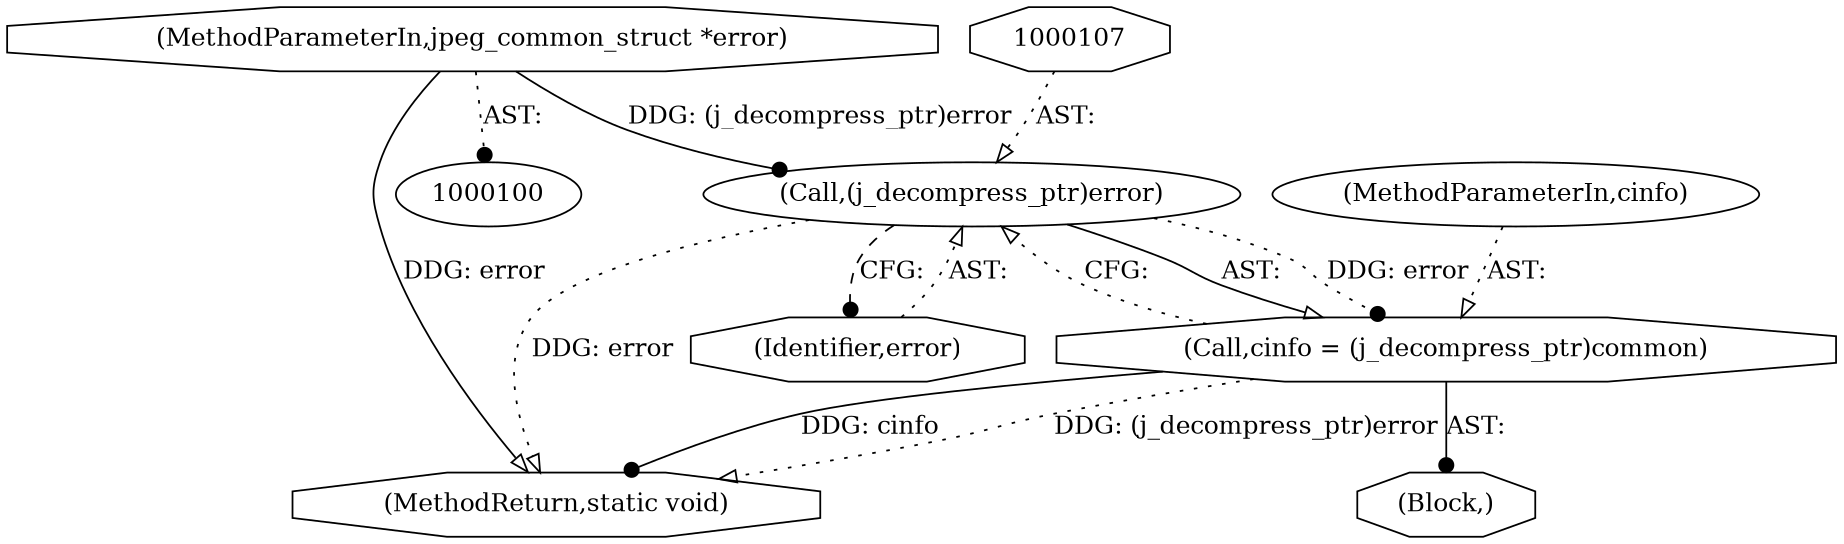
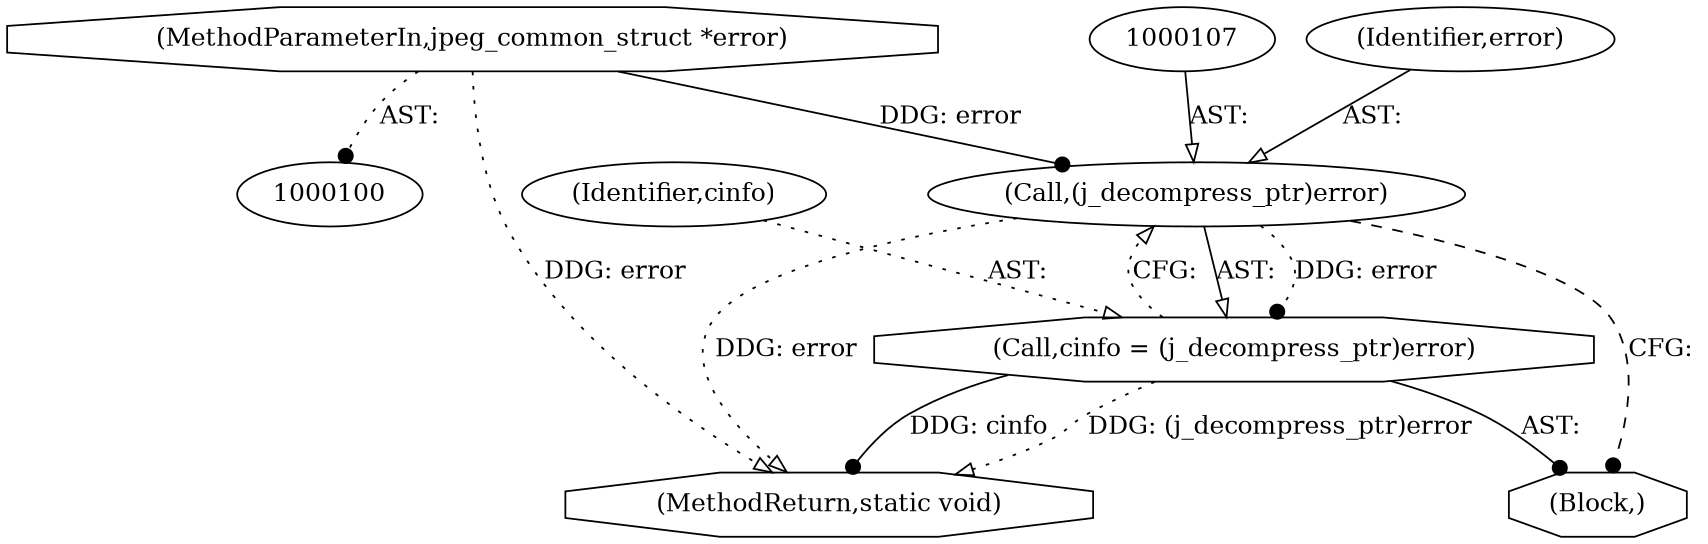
node "1000107": shape octagon -> ellipse
edge "1000107" -> "(Call,(j_decompress_ptr)error)": style dotted -> solid
edge "(MethodParameterIn,jpeg_common_struct *error)" -> "(Call,(j_decompress_ptr)error)": label "DDG: (j_decompress_ptr)error" -> "DDG: error"
node "(MethodParameterIn,cinfo)": label "(MethodParameterIn,cinfo)" -> "(Identifier,cinfo)"
edge "(Call,(j_decompress_ptr)error)" -> "(Identifier,error)": now "(Call,(j_decompress_ptr)error)" -> "(Block,)"
edge "(MethodParameterIn,jpeg_common_struct *error)" -> "(MethodReturn,static void)": style solid -> dotted
edge "(Identifier,error)" -> "(Call,(j_decompress_ptr)error)": style dotted -> solid
node "(Identifier,error)": shape octagon -> ellipse
node "(Call,cinfo = (j_decompress_ptr)common)": label "(Call,cinfo = (j_decompress_ptr)common)" -> "(Call,cinfo = (j_decompress_ptr)error)"
